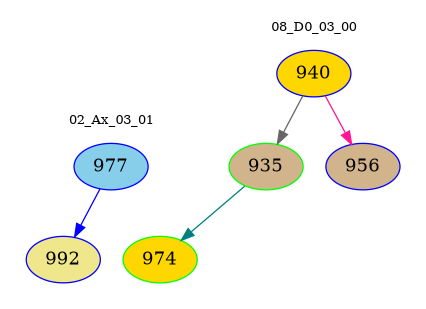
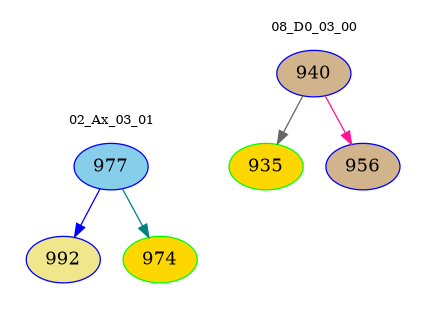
node "940": fillcolor gold -> tan
node "935": fillcolor tan -> gold
edge "935" -> "974": now "977" -> "974"
